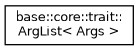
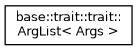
node "base::core::trait:: ArgList< Args >": label "base::core::trait:: ArgList< Args >" -> "base::trait::trait:: ArgList< Args >"
